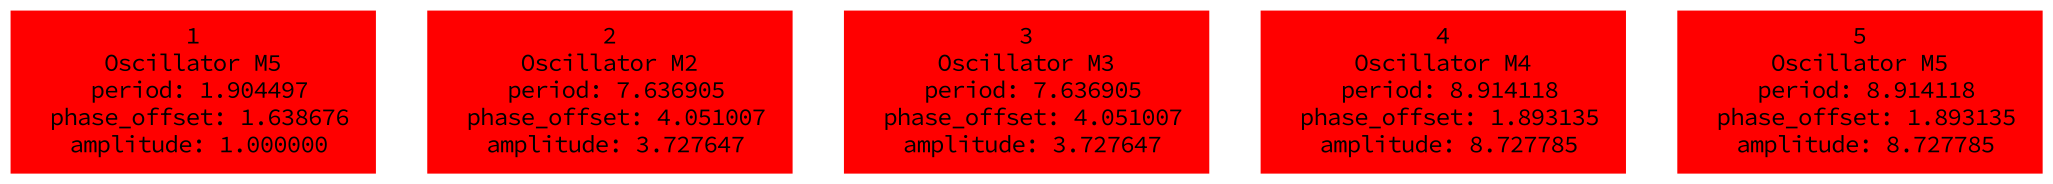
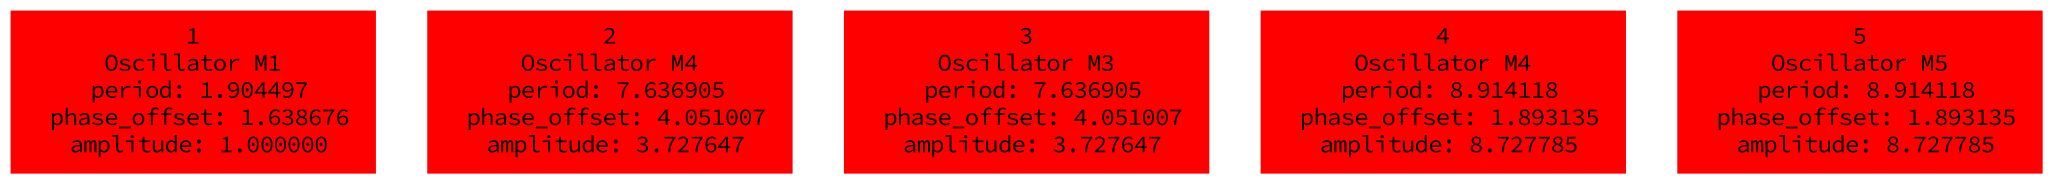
node "1": text "Oscillator M5" -> "Oscillator M1"
node "2": text "Oscillator M2" -> "Oscillator M4"
